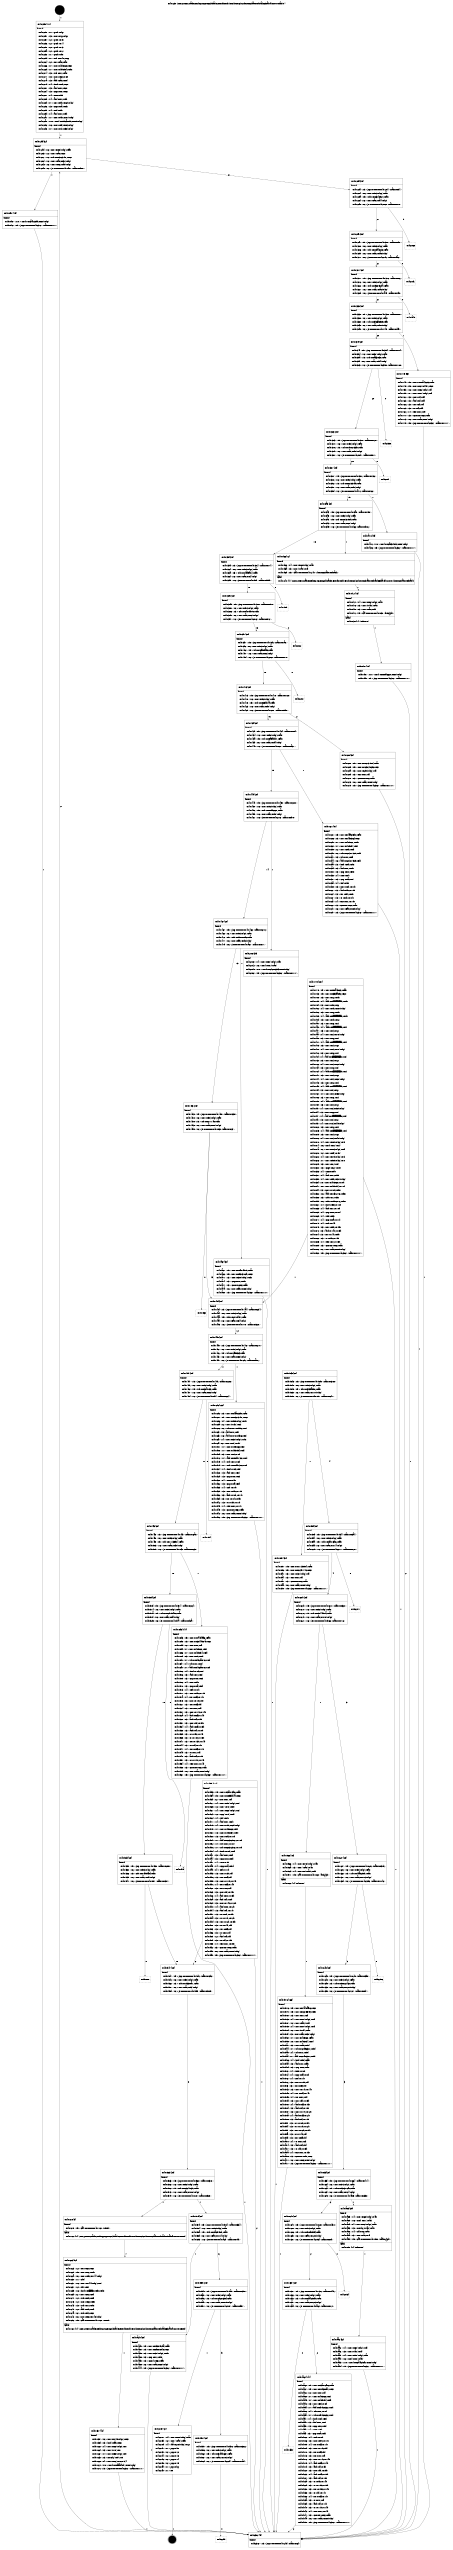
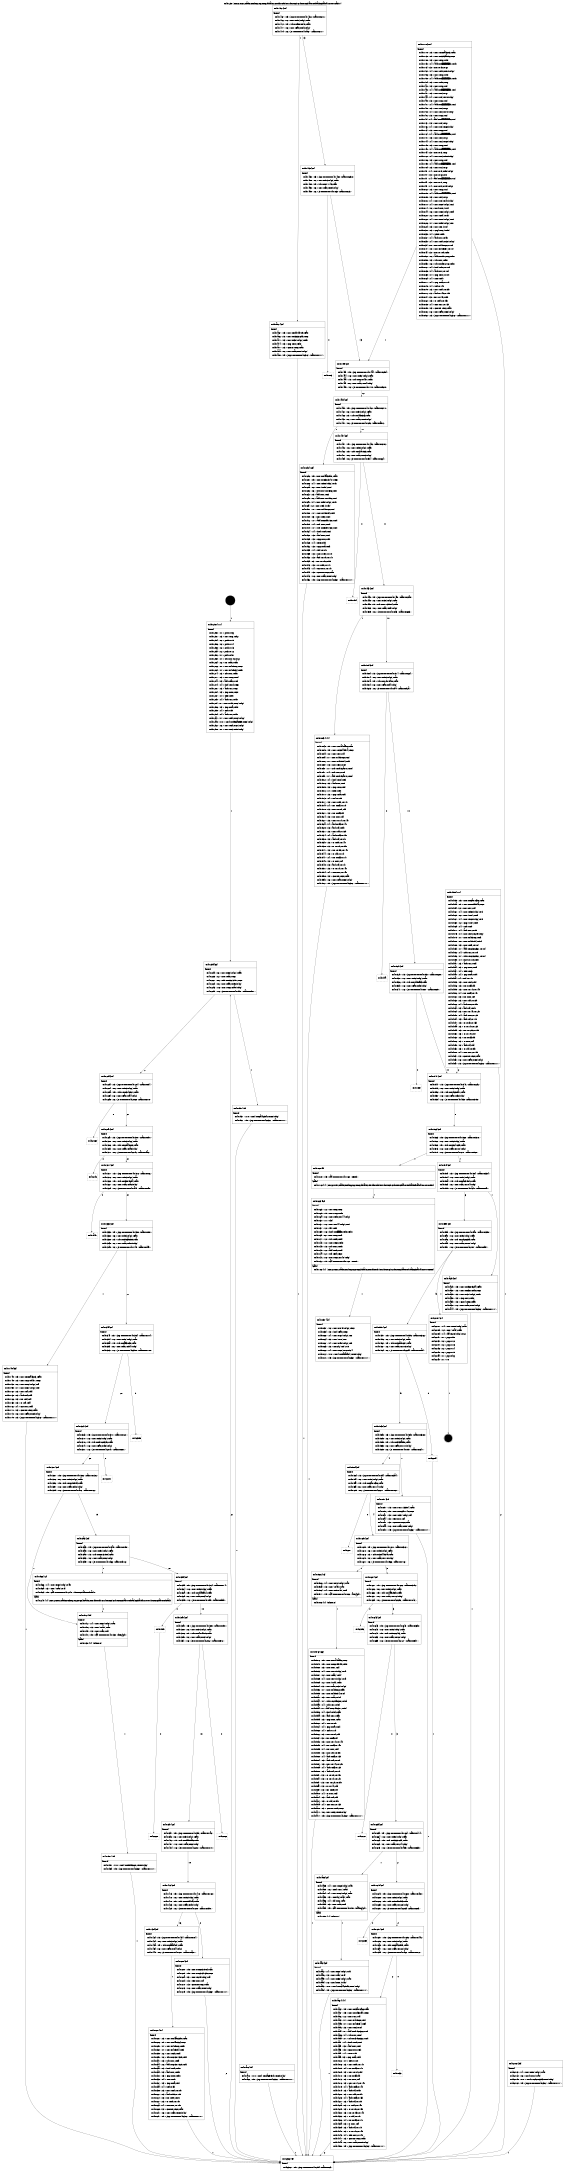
edge "0x401387 [28]" -> "0x401a1c [15]": now "0x401387 [28]" -> "0x401d72 [15]"
edge "0x4013f7 [28]" -> "0x4022c0": now "0x401deb" -> "0x4022c0"
node "0x40144b [28]": removed
edge "0x4015b7 [28]" -> "0x4015d3 [28]": added, label "5"
node "0x402127": added
edge "0x401c57 [42]" -> "0x402367 [5]": now "0x4022fd" -> "0x402367 [5]"
